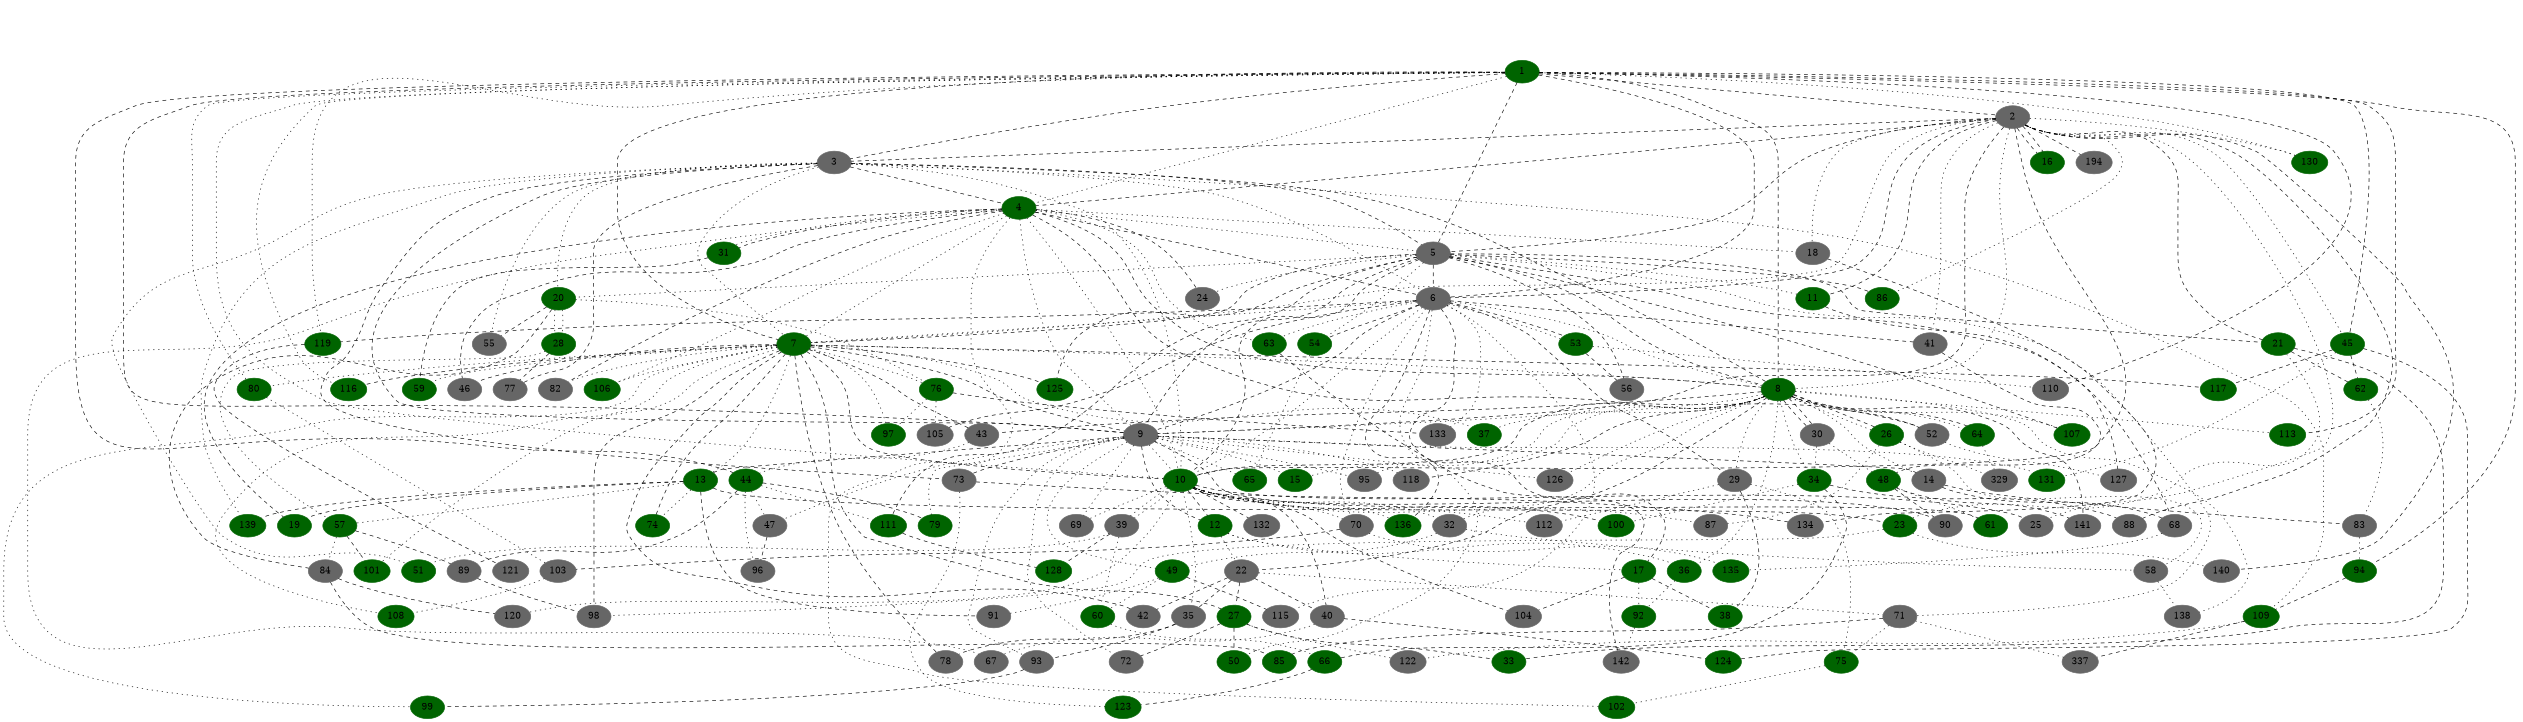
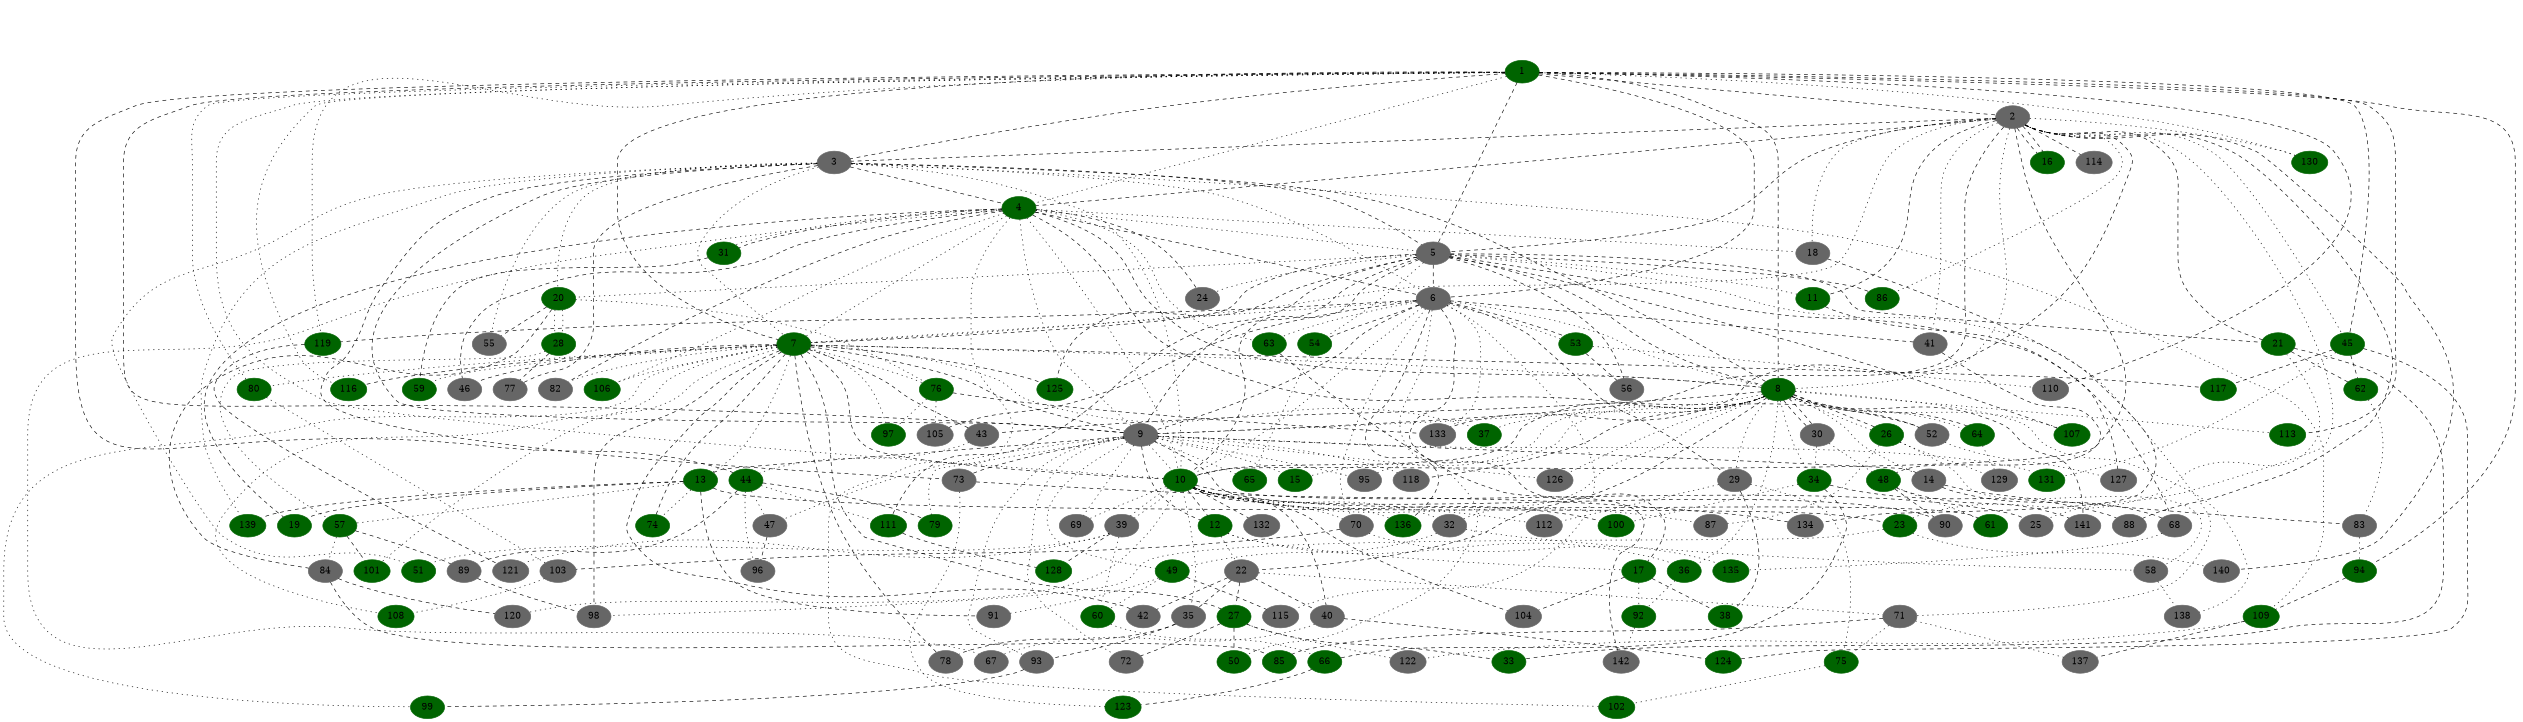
node "194": label "194" -> "114"
edge "2" -- "6": now "2" -- "133"
node "329": label "329" -> "129"
edge "39" -- "121": added
node "337": label "337" -> "137"
